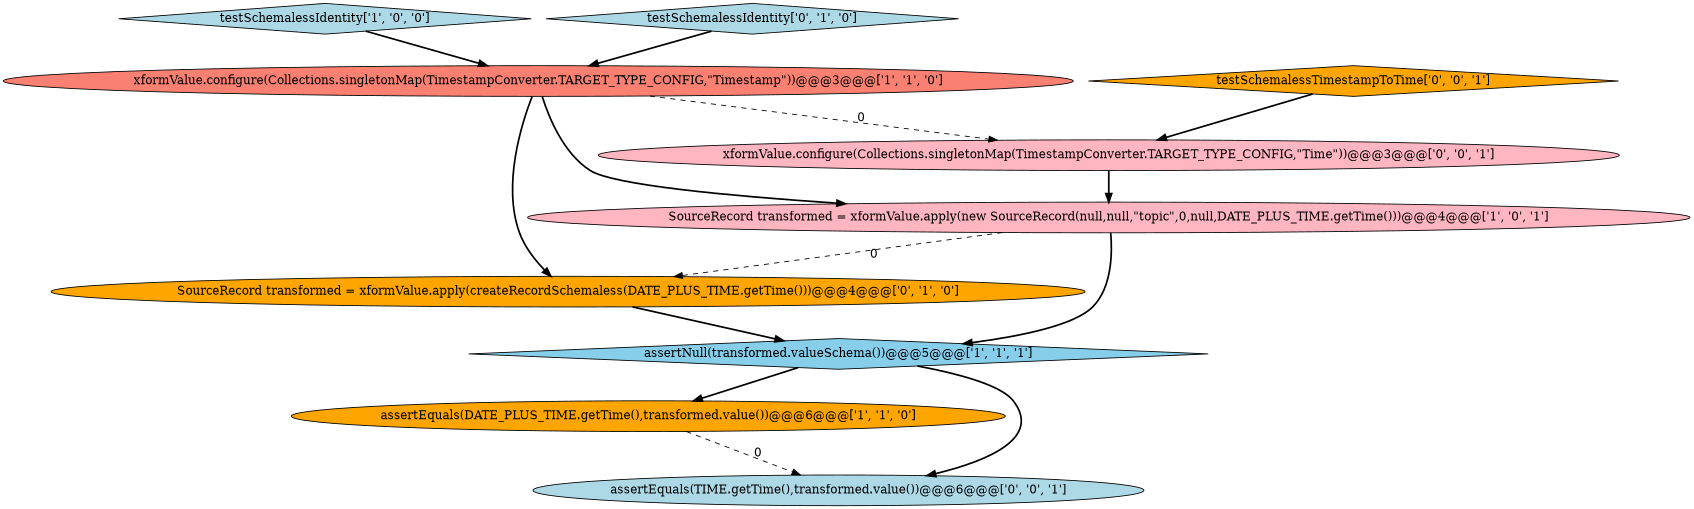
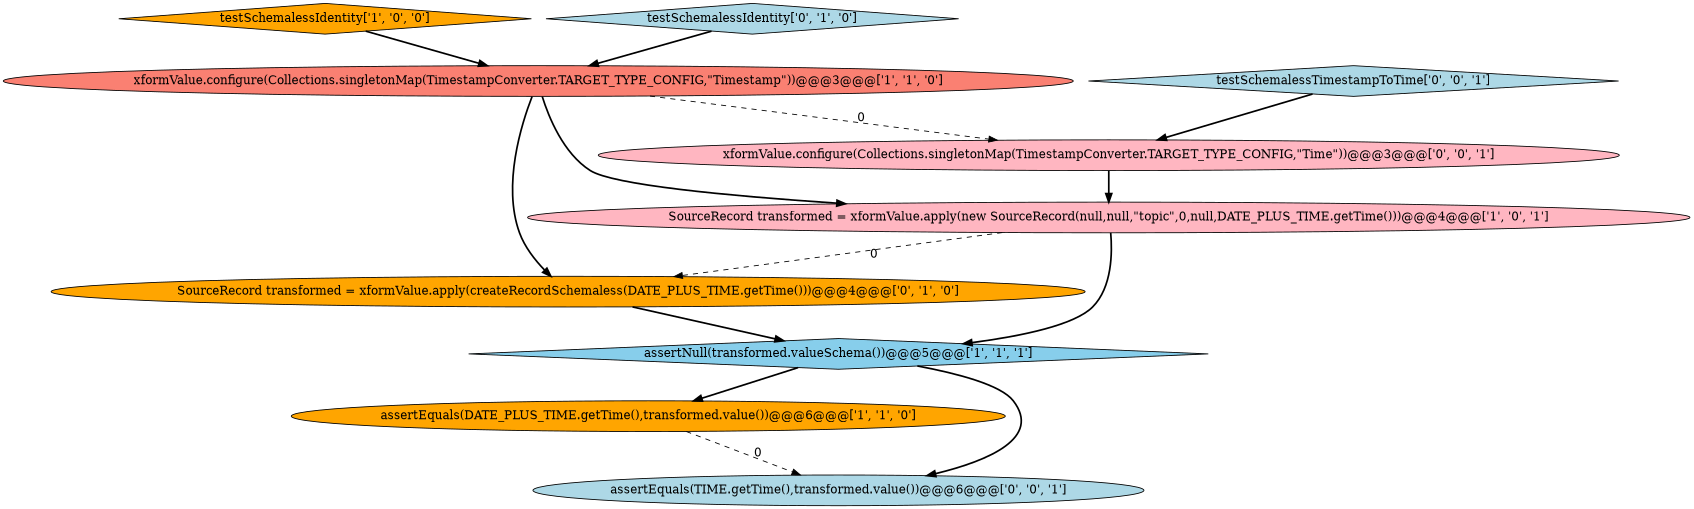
node "testSchemalessIdentity['1', '0', '0']": fillcolor lightblue -> orange
node "testSchemalessTimestampToTime['0', '0', '1']": fillcolor orange -> lightblue
